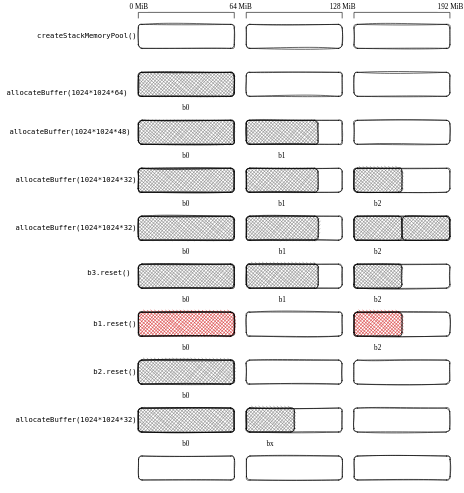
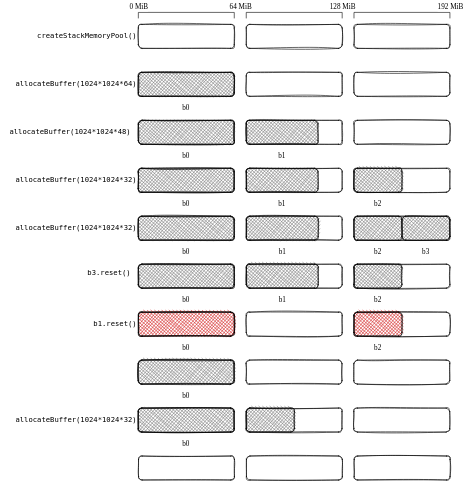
node "allocateBuffer(1024*1024*64)": moved (69, 93) -> (78, 84)
node "b3": added
node "b2.reset()": removed
node "bx": removed
